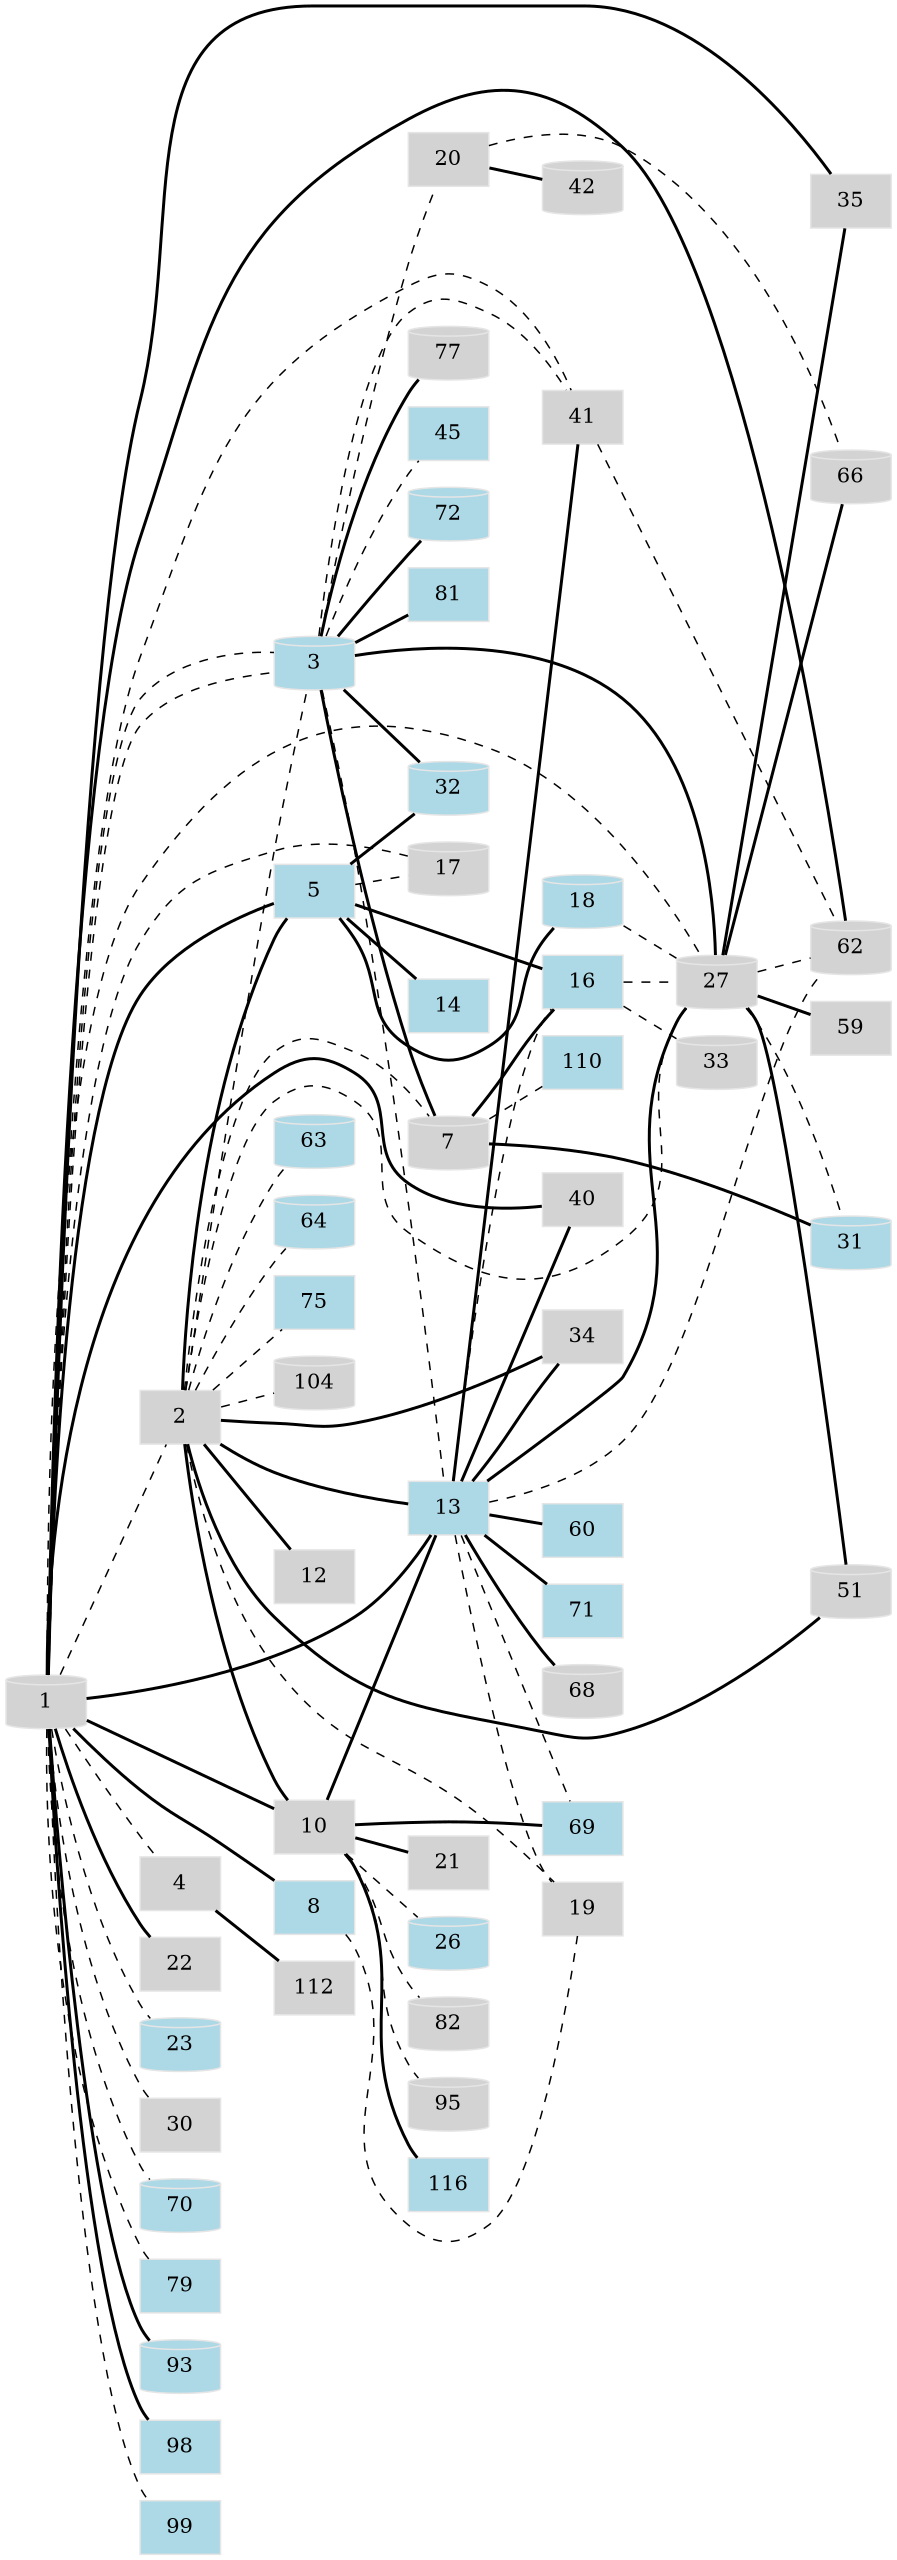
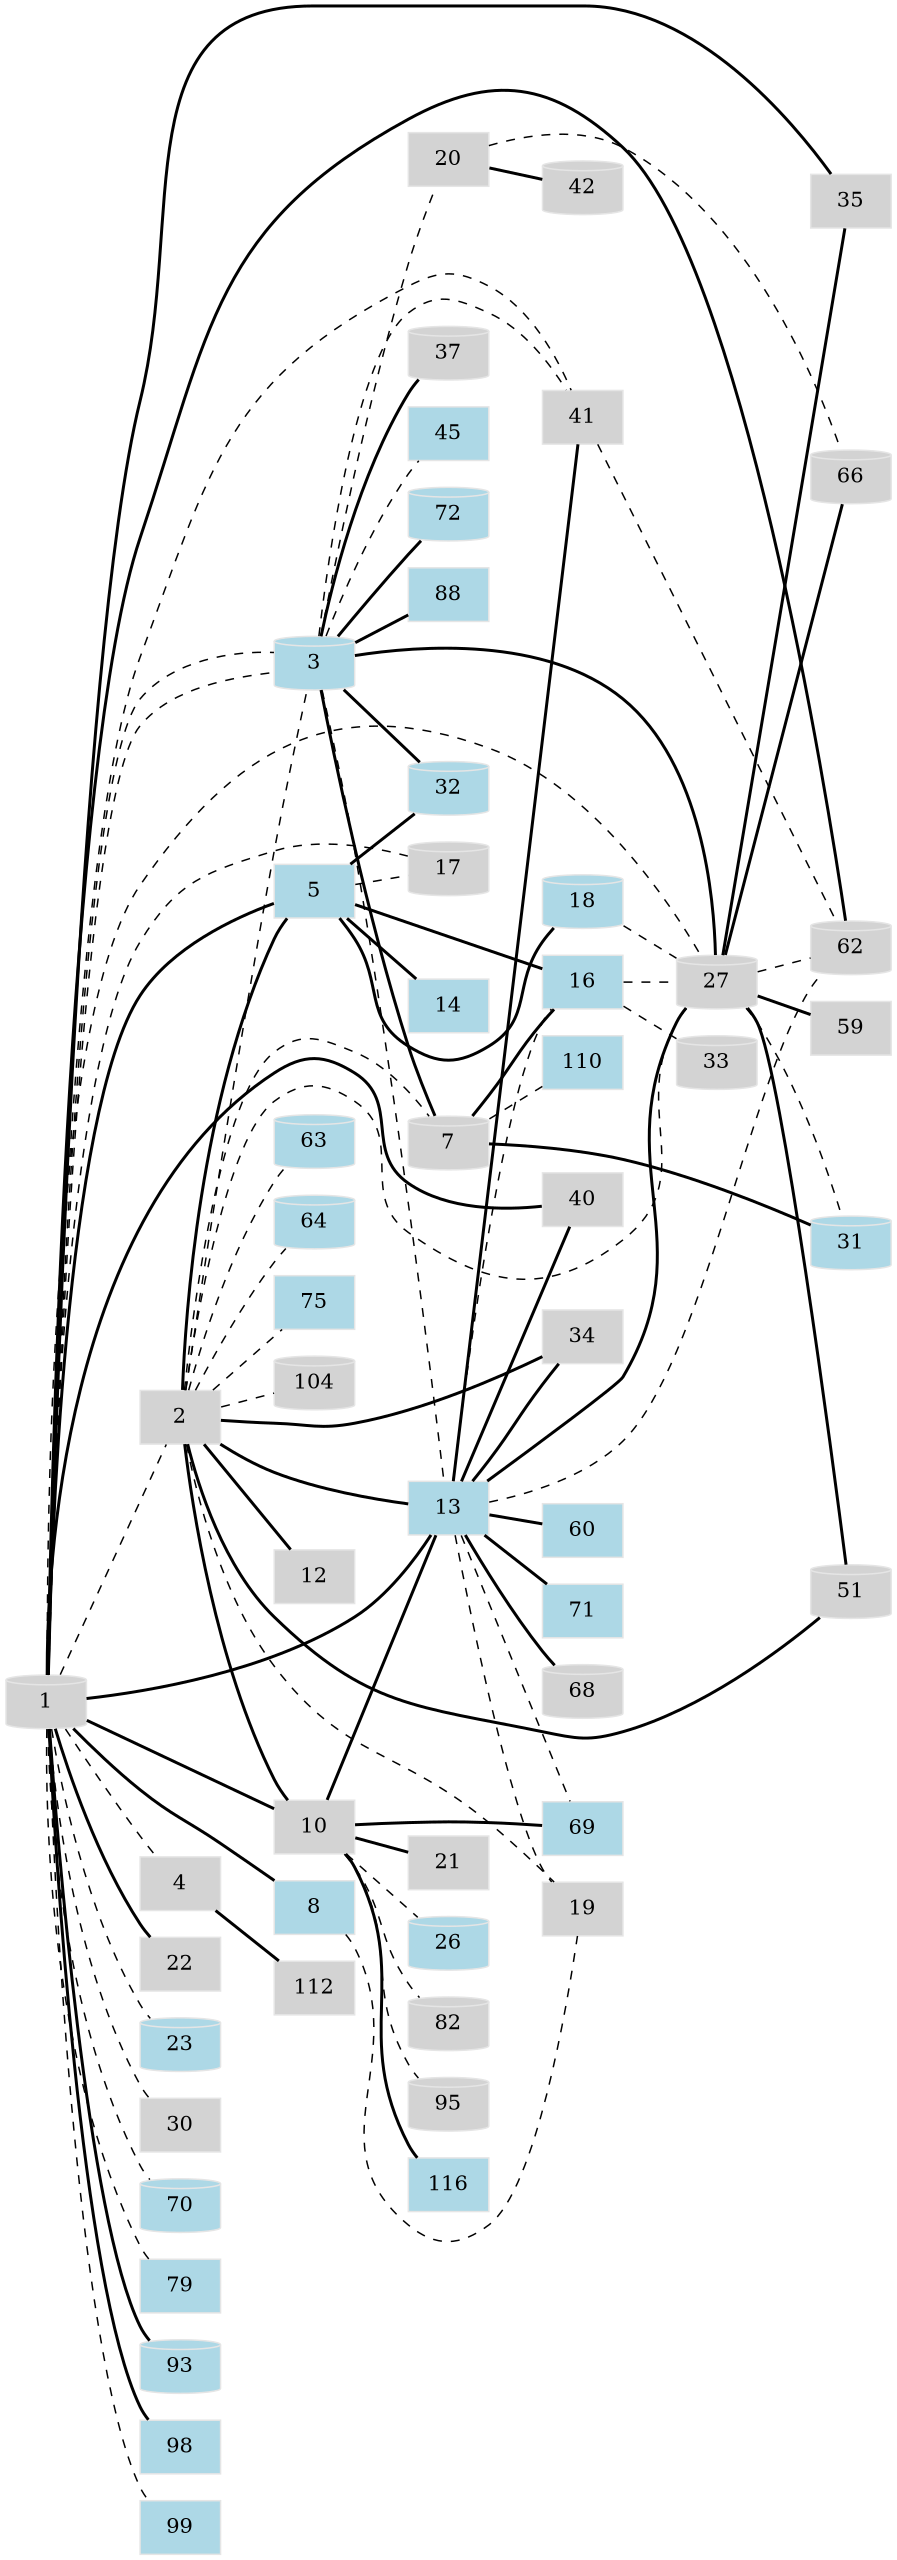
node "77": label "77" -> "37"
node "81": label "81" -> "88"
